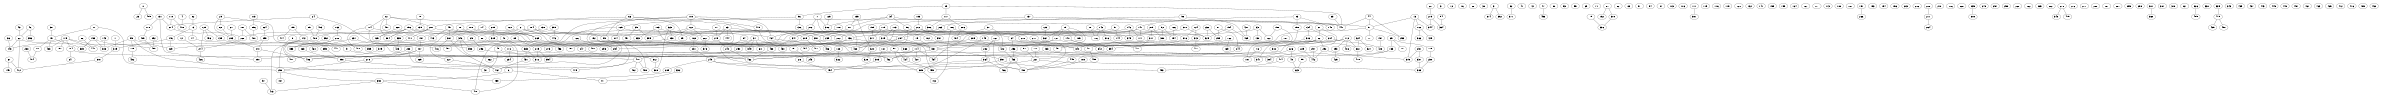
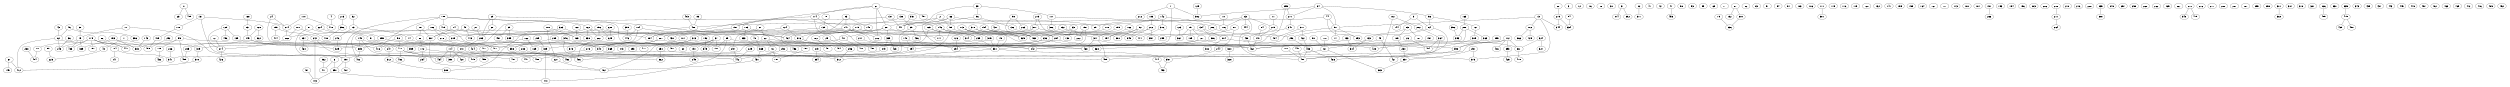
edge "74" -- "447": now "74" -- "309"
edge "226" -- "48": now "1" -- "48"
edge "357" -- "385": removed
edge "230" -- "383": now "230" -- "337"
